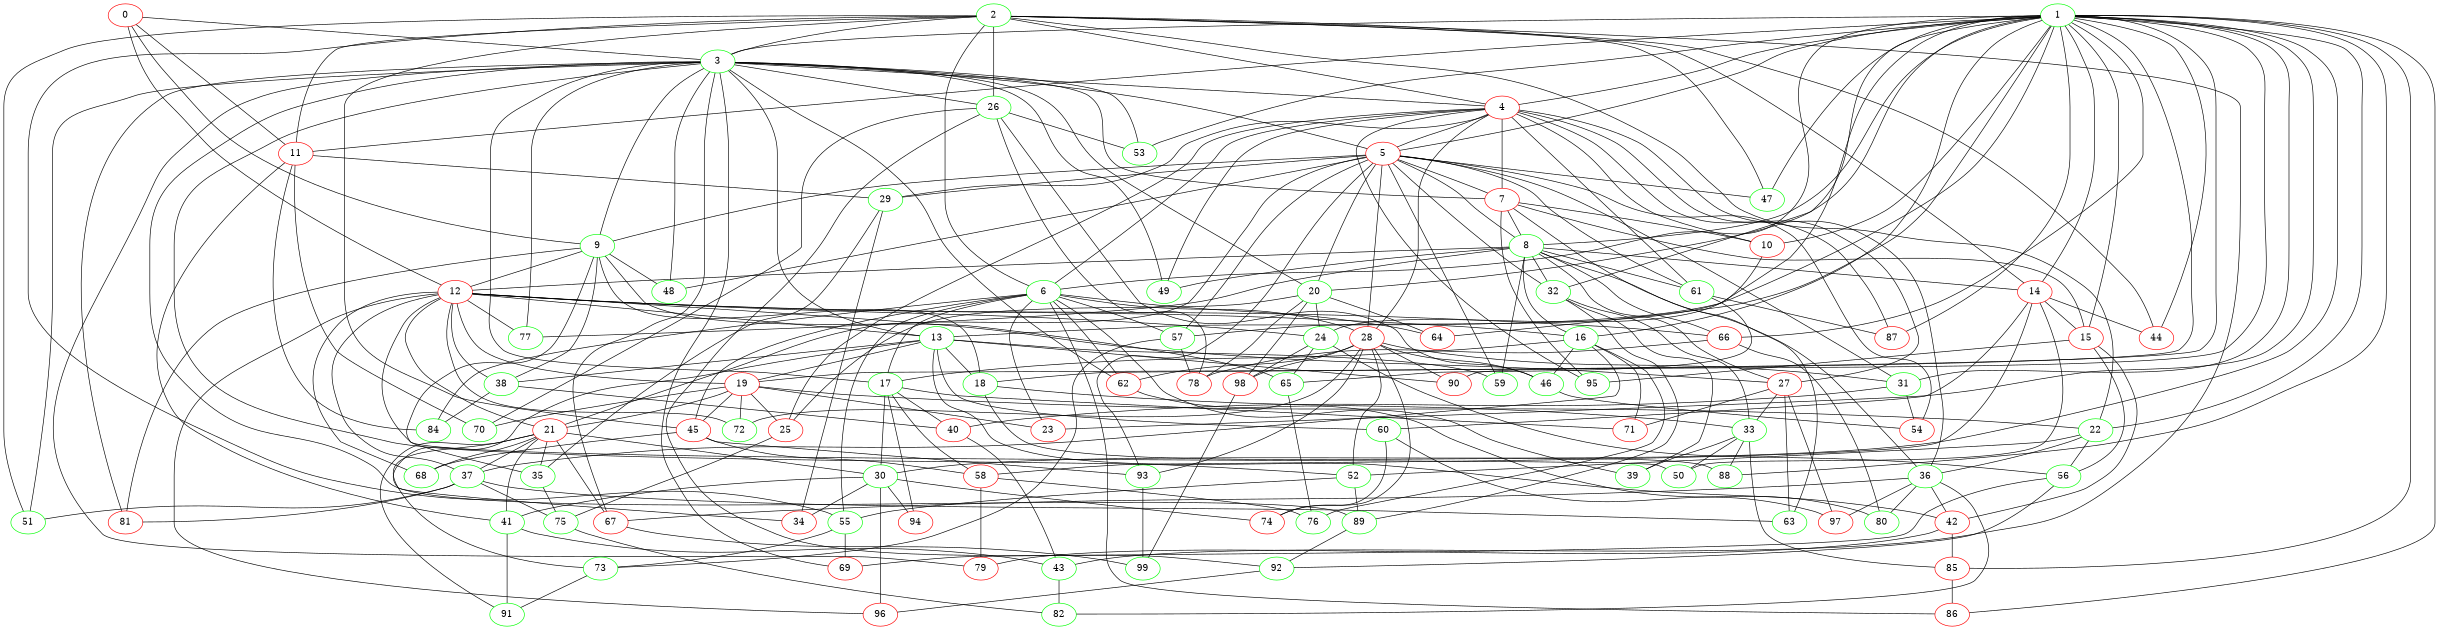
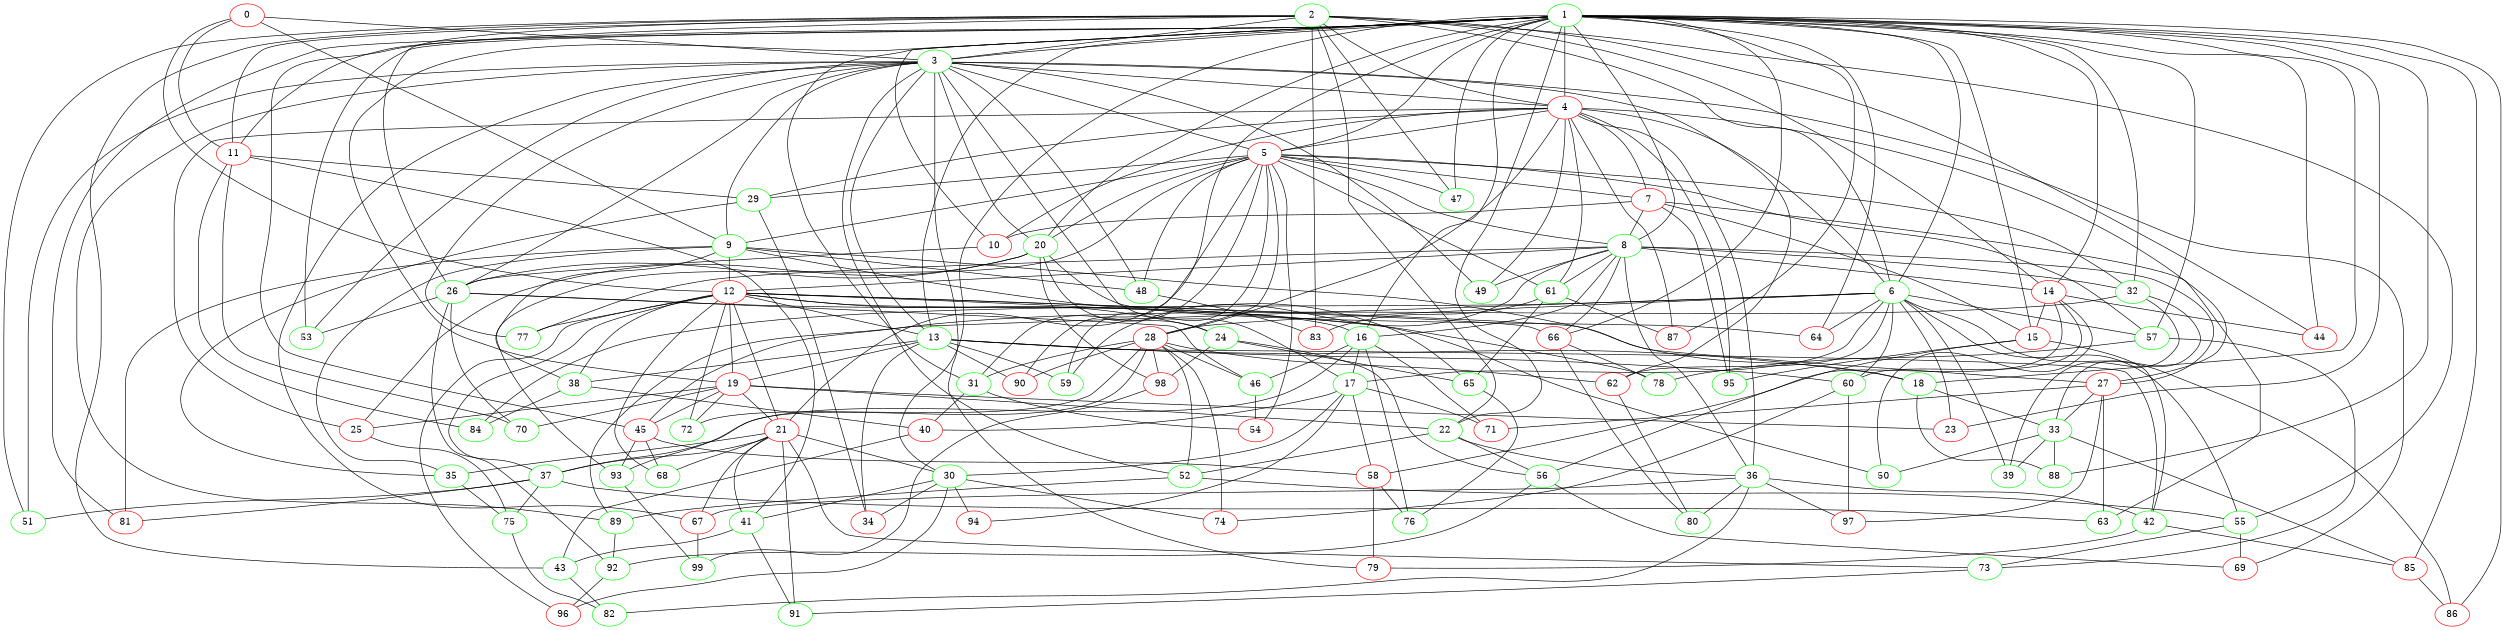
edge "3" -- "81": now "1" -- "81"
edge "3" -- "7": removed
edge "10" -- "24": now "10" -- "26"
node "83": added
edge "20" -- "78": now "20" -- "26"
edge "6" -- "60": added
node "78": color red -> green
node "42": color red -> green
